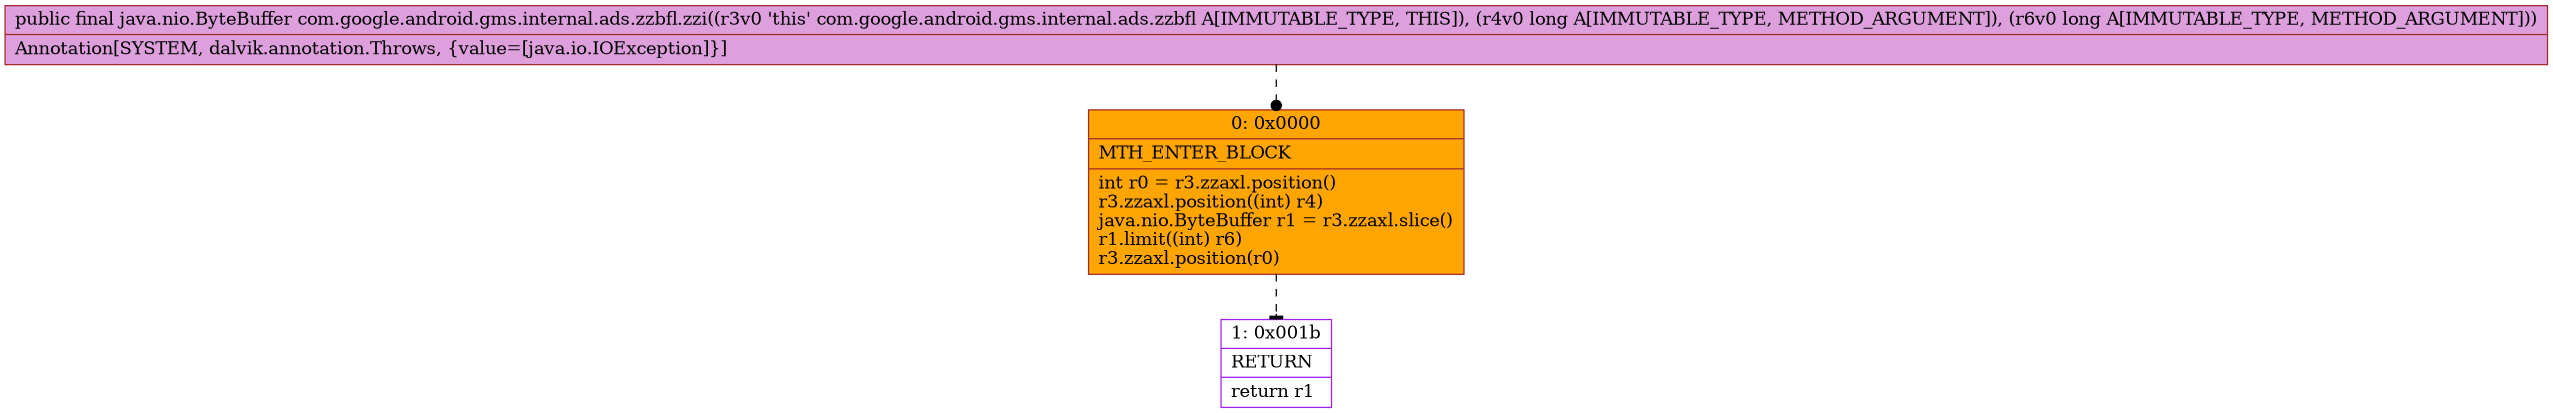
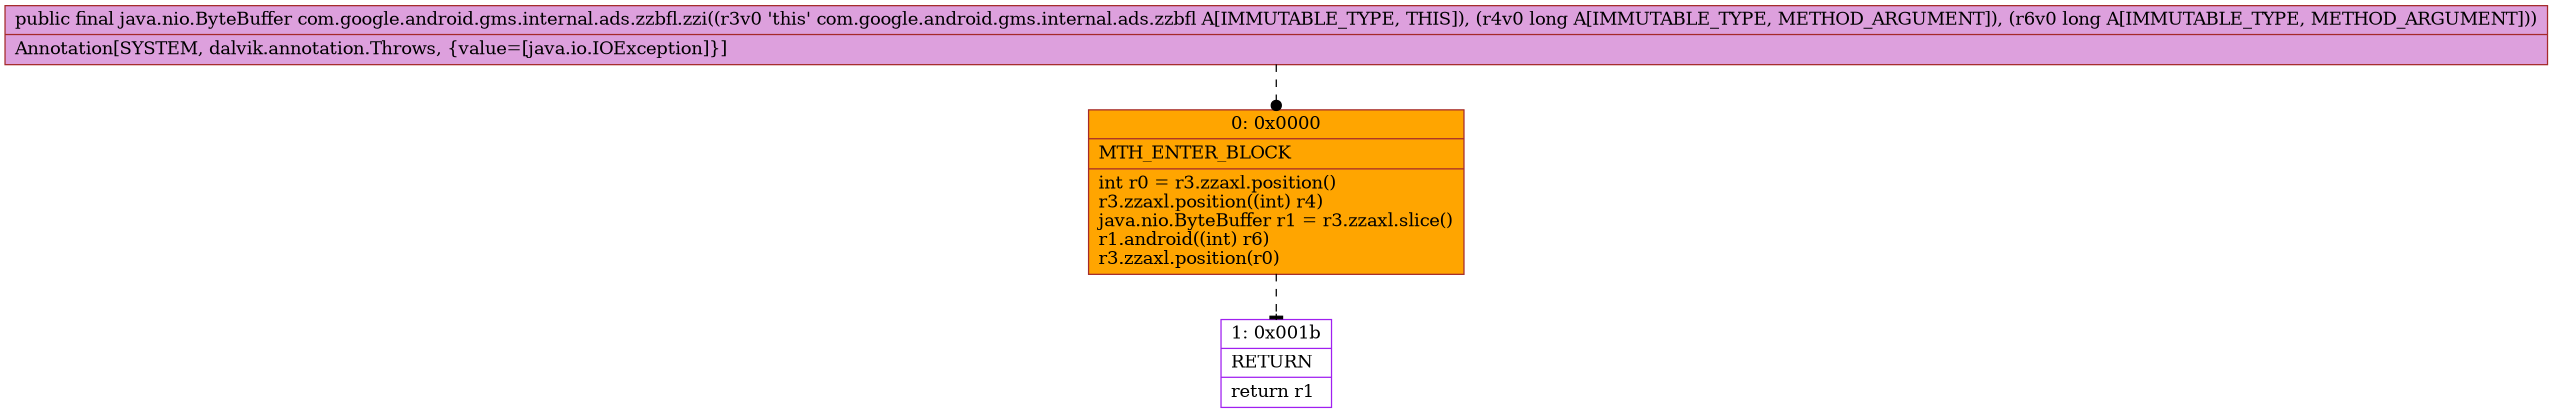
node "0: 0x0000": text "r1.limit((int) r6)" -> "r1.android((int) r6)"
